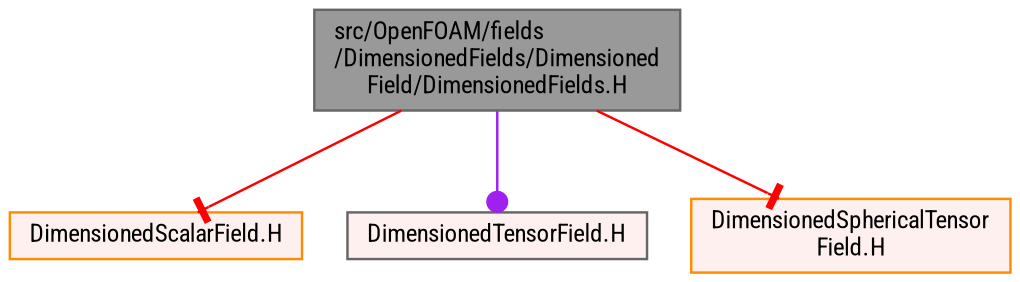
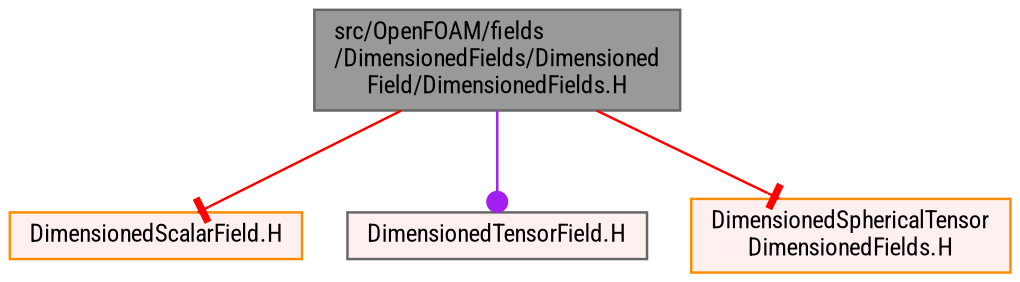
node "DimensionedSphericalTensor Field.H": label "DimensionedSphericalTensor Field.H" -> "DimensionedSphericalTensor DimensionedFields.H"
